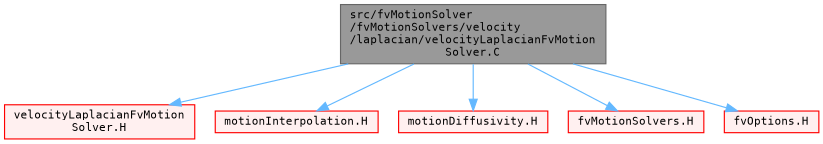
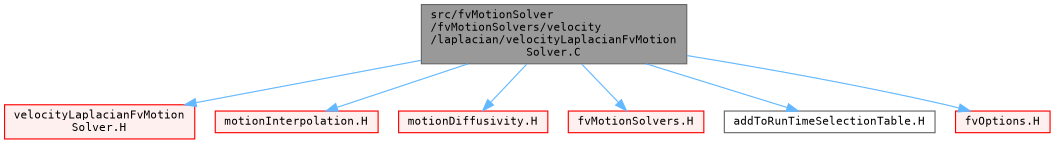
node "addToRunTimeSelectionTable.H": added
